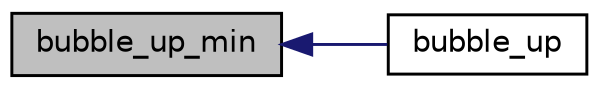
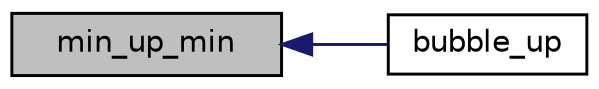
node "bubble_up_min": label "bubble_up_min" -> "min_up_min"
